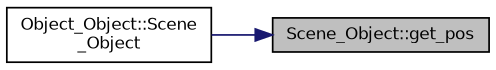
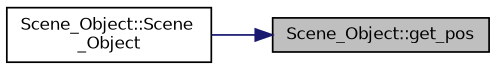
node "Object_Object::Scene _Object": label "Object_Object::Scene _Object" -> "Scene_Object::Scene _Object"
